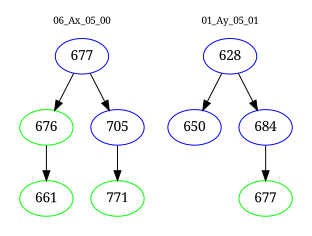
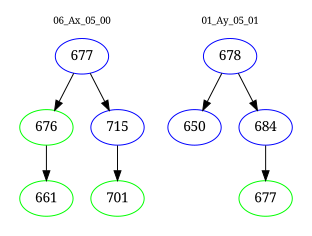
node "628": label "628" -> "678"
node "705": label "705" -> "715"
node "771": label "771" -> "701"
